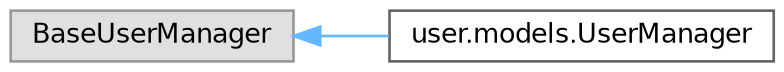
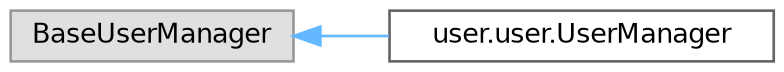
node "user.models.UserManager": label "user.models.UserManager" -> "user.user.UserManager"
